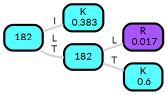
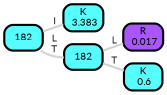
node "K 0.383": label "K 0.383" -> "K 3.383"
